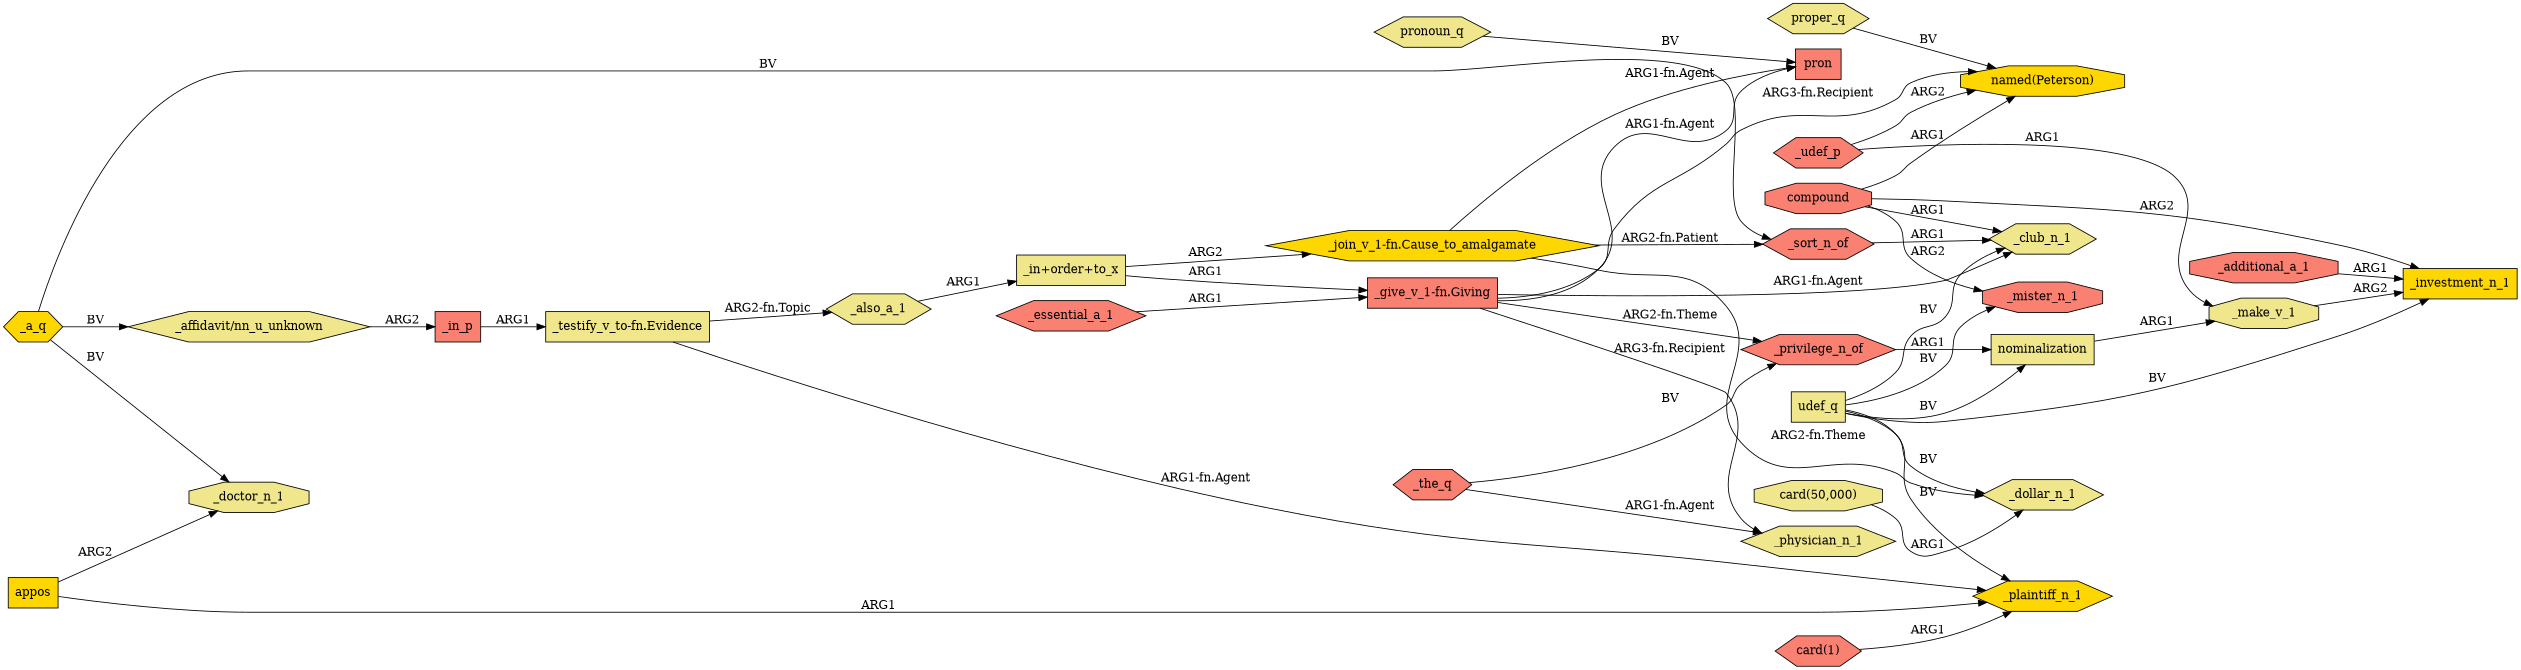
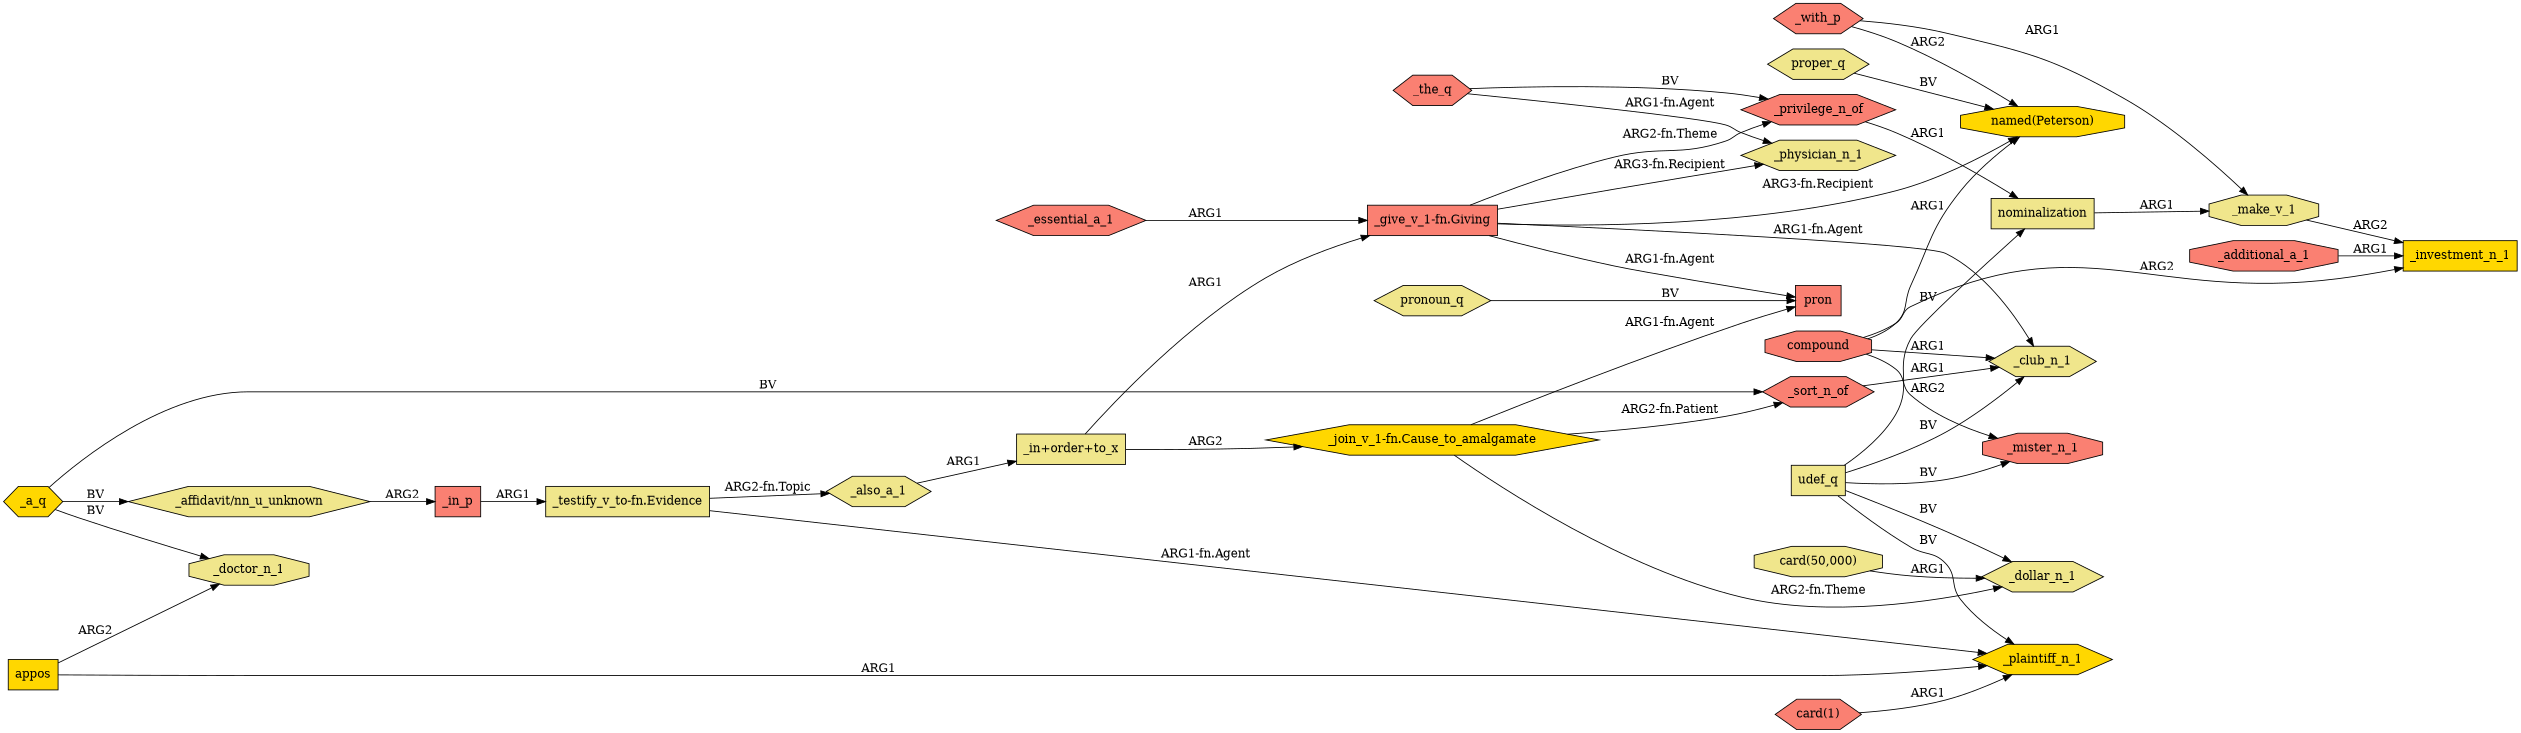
node "_udef_p": label "_udef_p" -> "_with_p"
edge "udef_q" -> "_investment_n_1": removed, label "BV"
